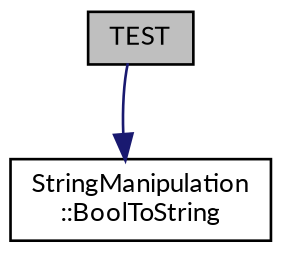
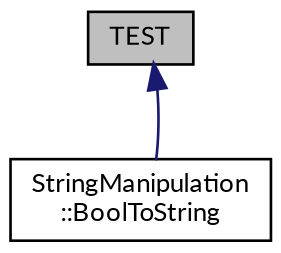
edge "TEST" -> "StringManipulation ::BoolToString": reversed
